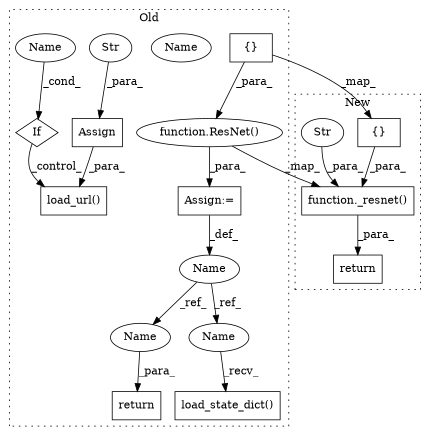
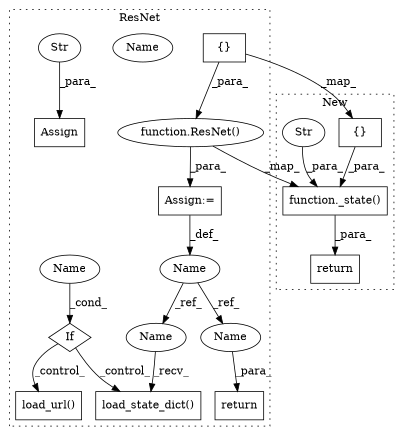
cluster "Old": label "Old" -> "ResNet"
edge "Assign" -> "load_url()": removed, label "_para_"
node "function._resnet()": label "function._resnet()" -> "function._state()"
edge "If" -> "load_state_dict()": added, label "_control_"
